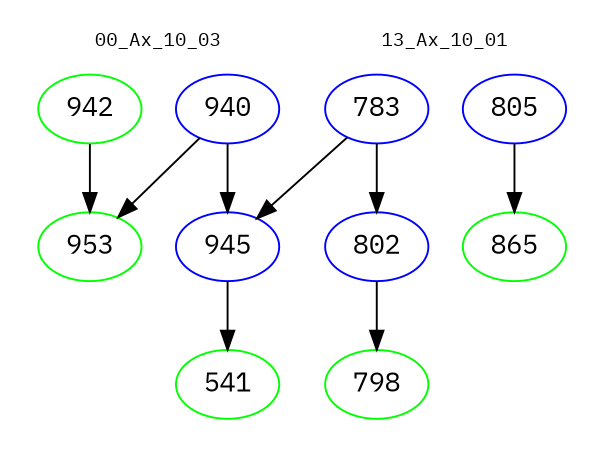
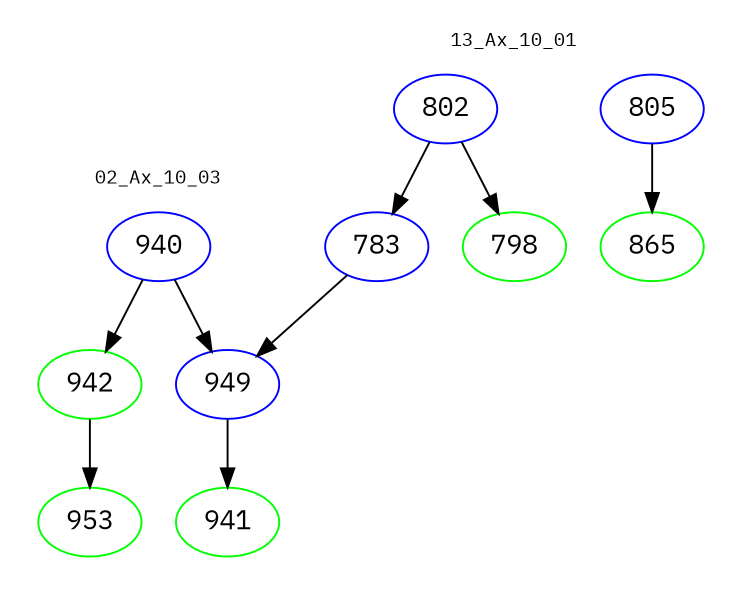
cluster "00_Ax_10_03": label "00_Ax_10_03" -> "02_Ax_10_03"
edge "783" -> "802": reversed
edge "940" -> "953": now "940" -> "942"
node "945": label "945" -> "949"
node "541": label "541" -> "941"
